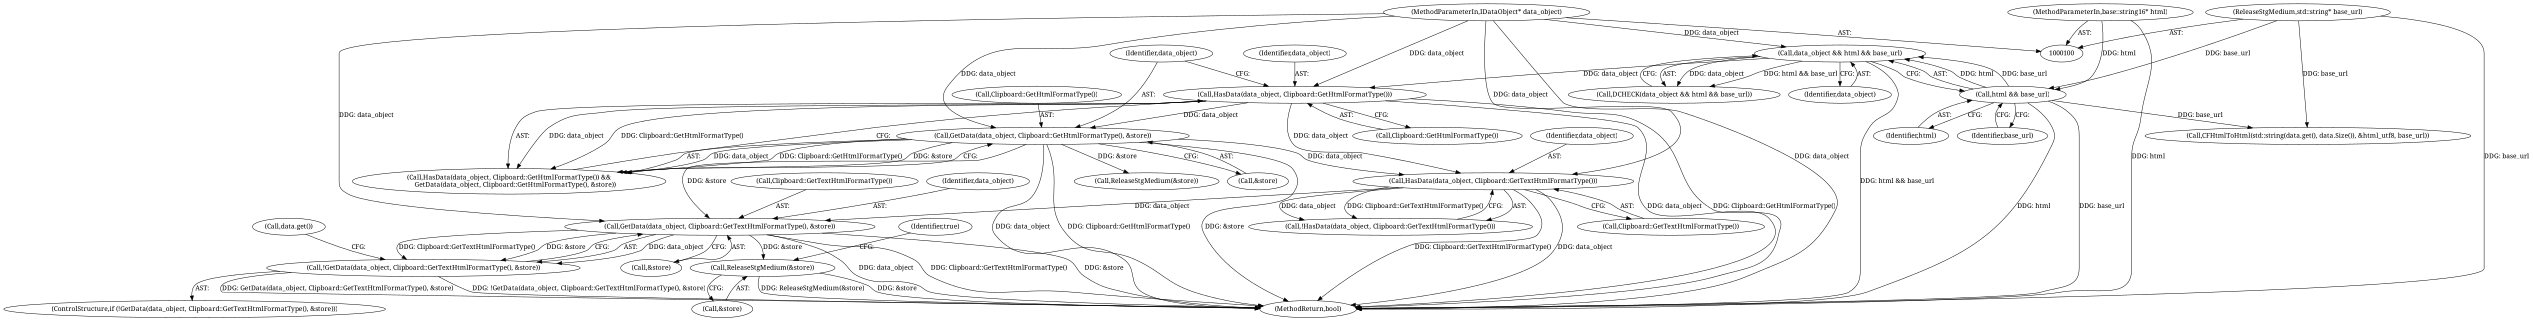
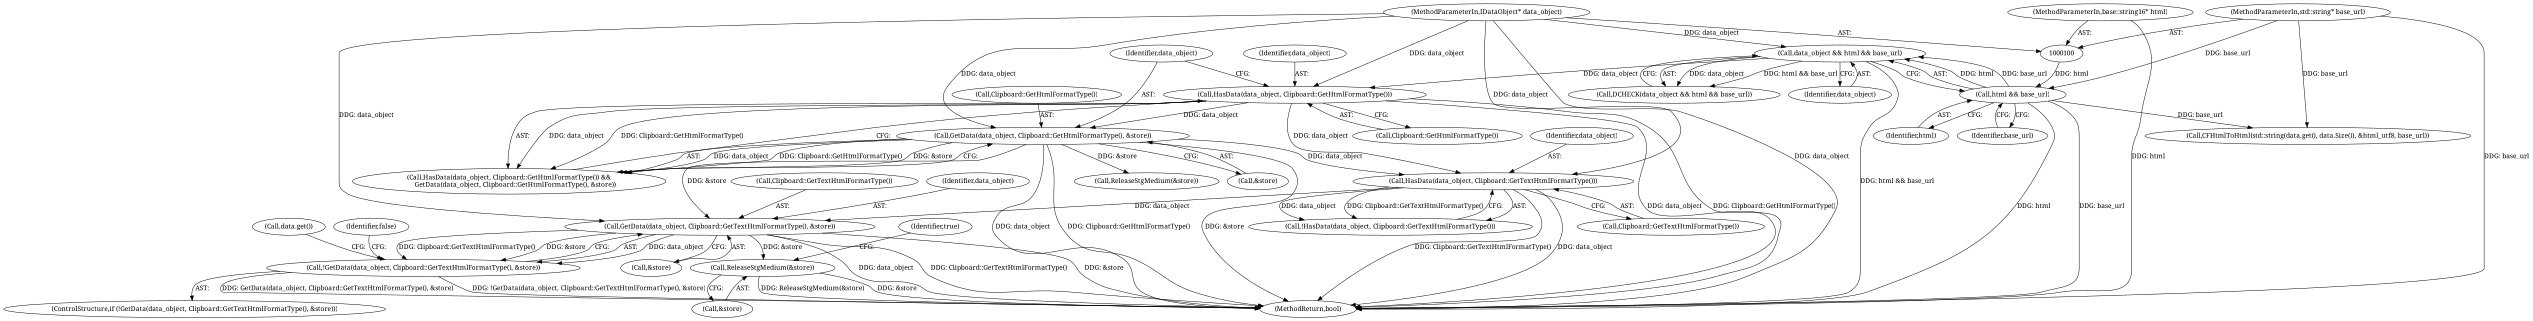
node "(ReleaseStgMedium,std::string* base_url)": label "(ReleaseStgMedium,std::string* base_url)" -> "(MethodParameterIn,std::string* base_url)"
edge "(MethodParameterIn,base::string16* html)" -> "(Call,html && base_url)": now "1000100" -> "(Call,html && base_url)"
node "(Identifier,false)": added
